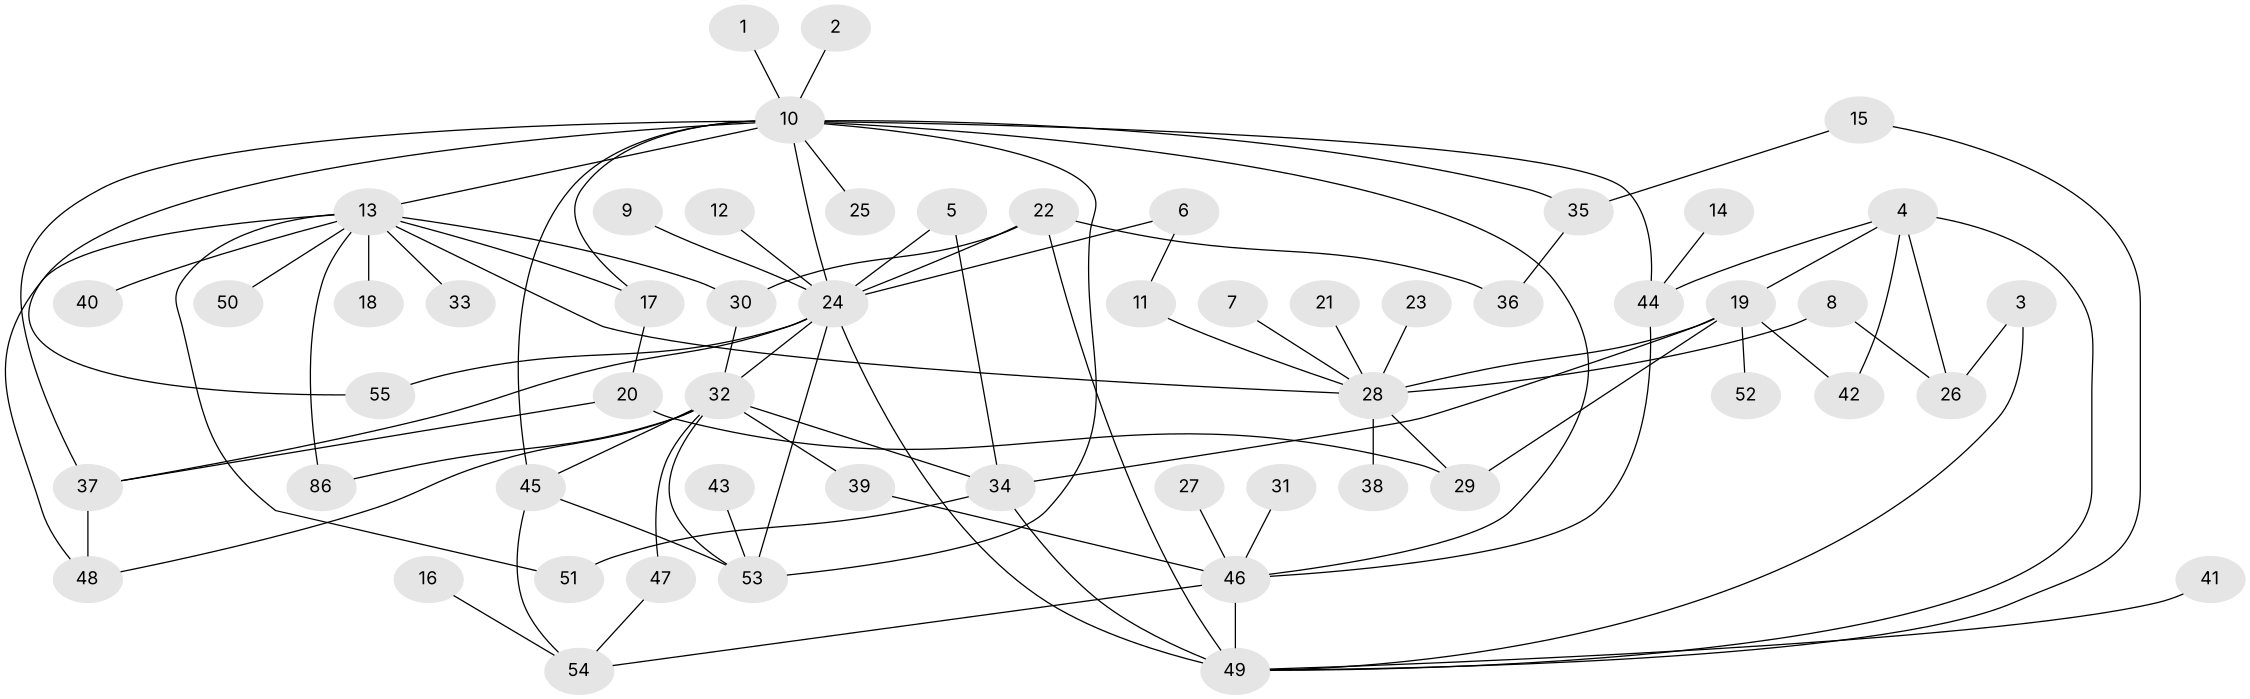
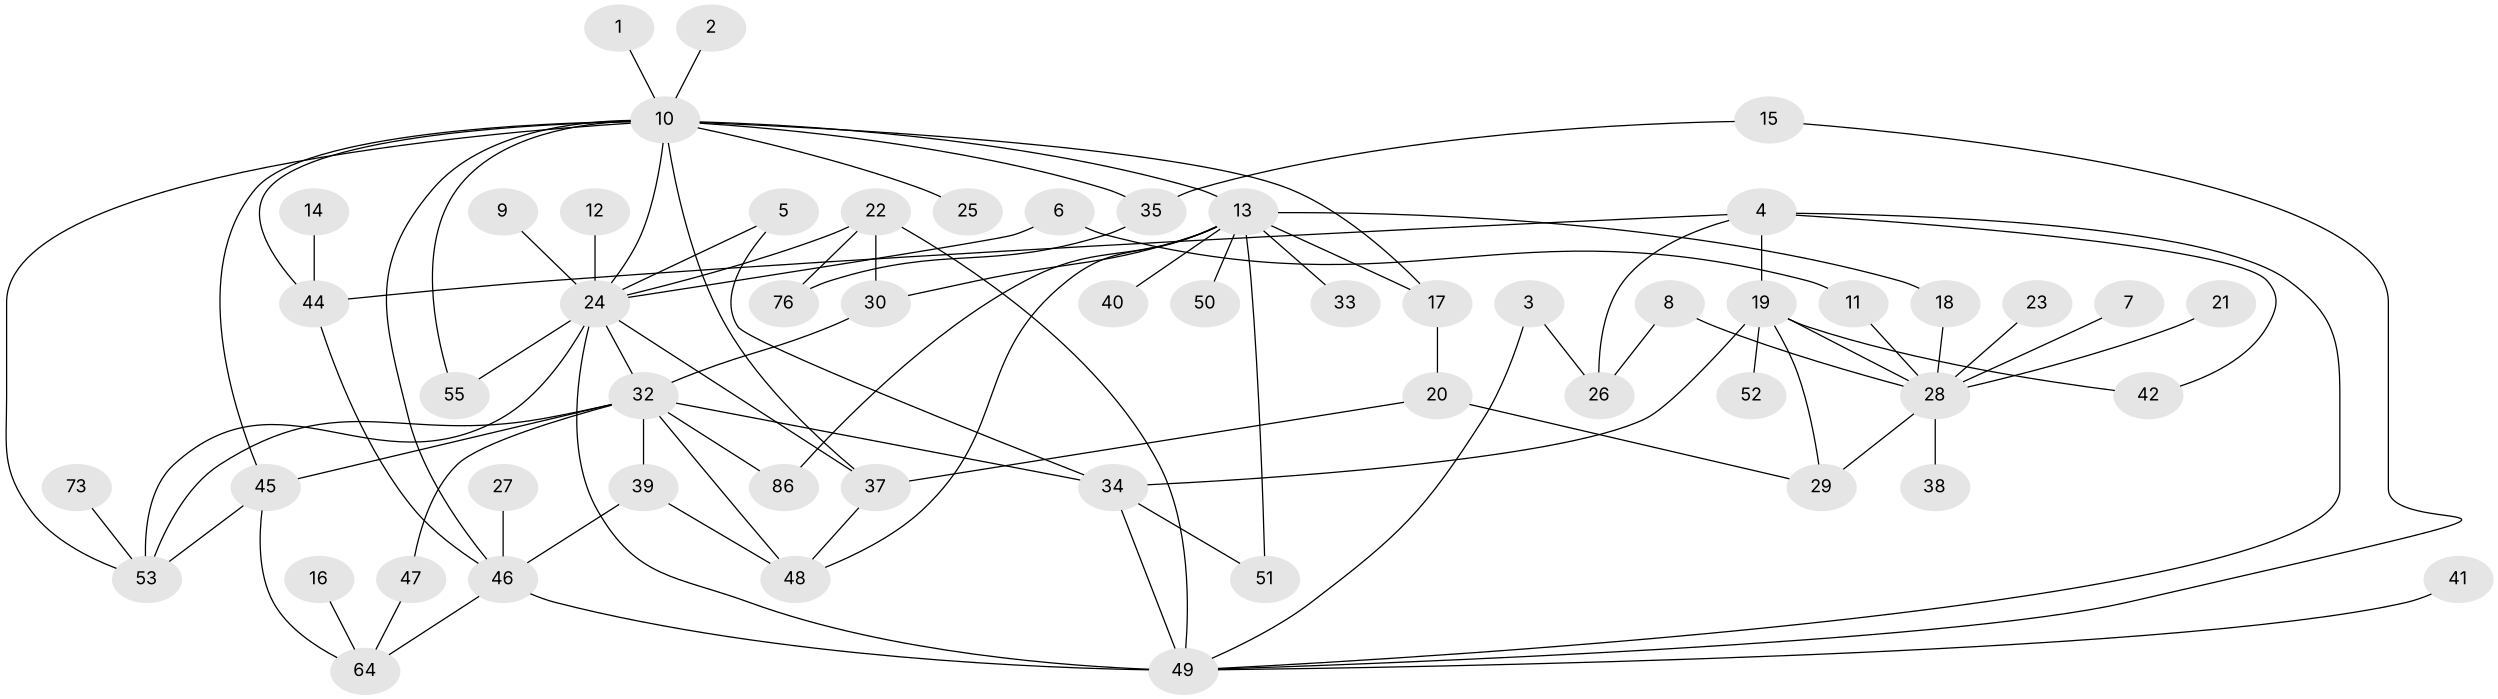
node "36": label "36" -> "76"
edge "13" -- "28": now "18" -- "28"
node "43": label "43" -> "73"
node "31": removed
edge "39" -- "48": added
node "54": label "54" -> "64"
